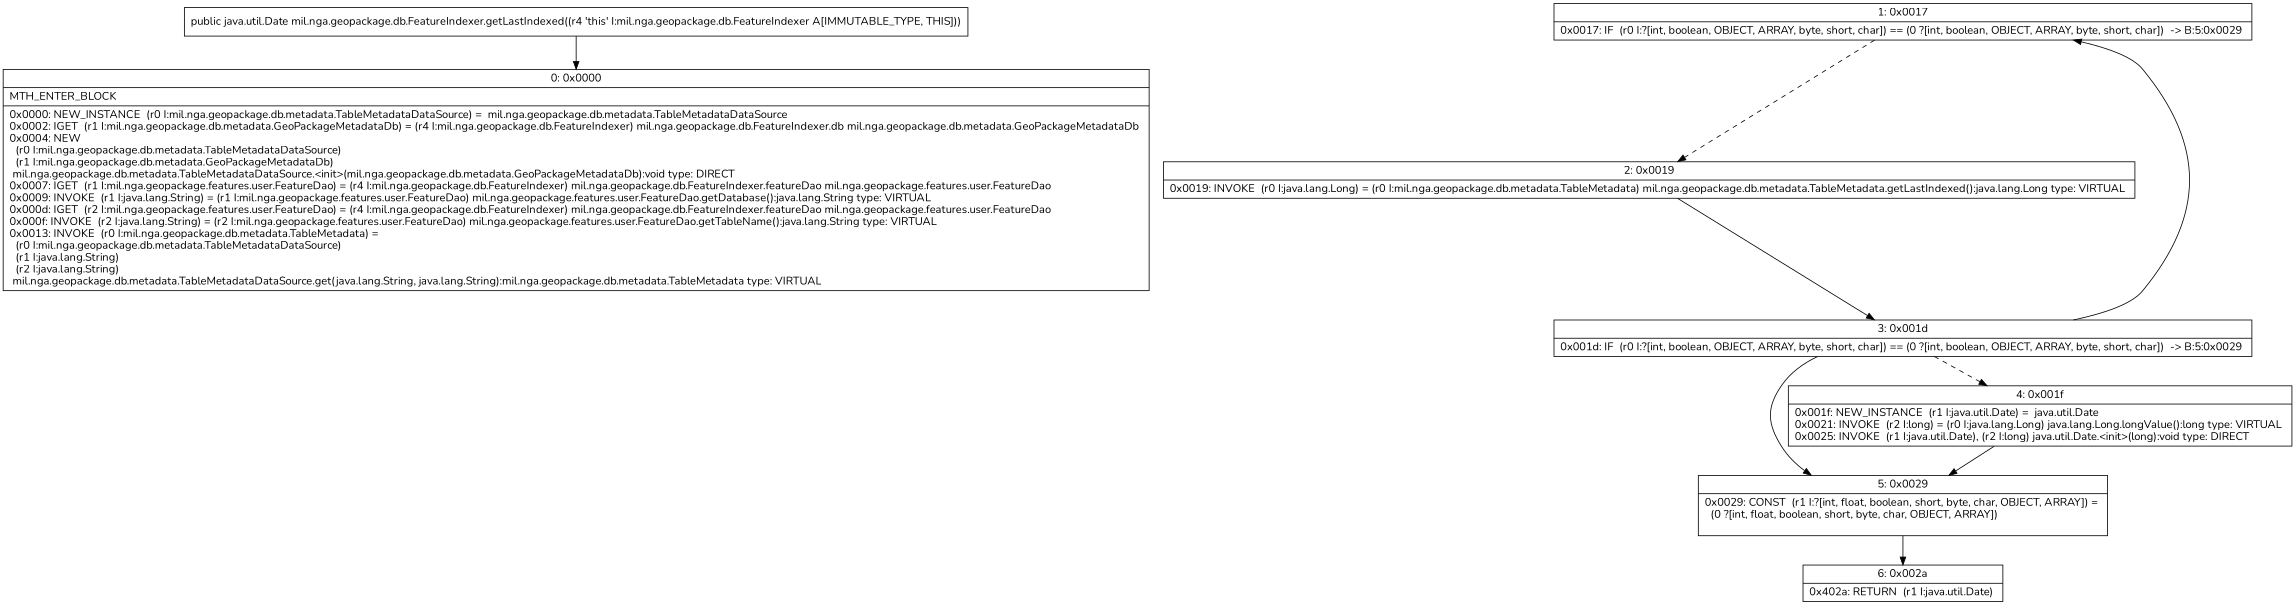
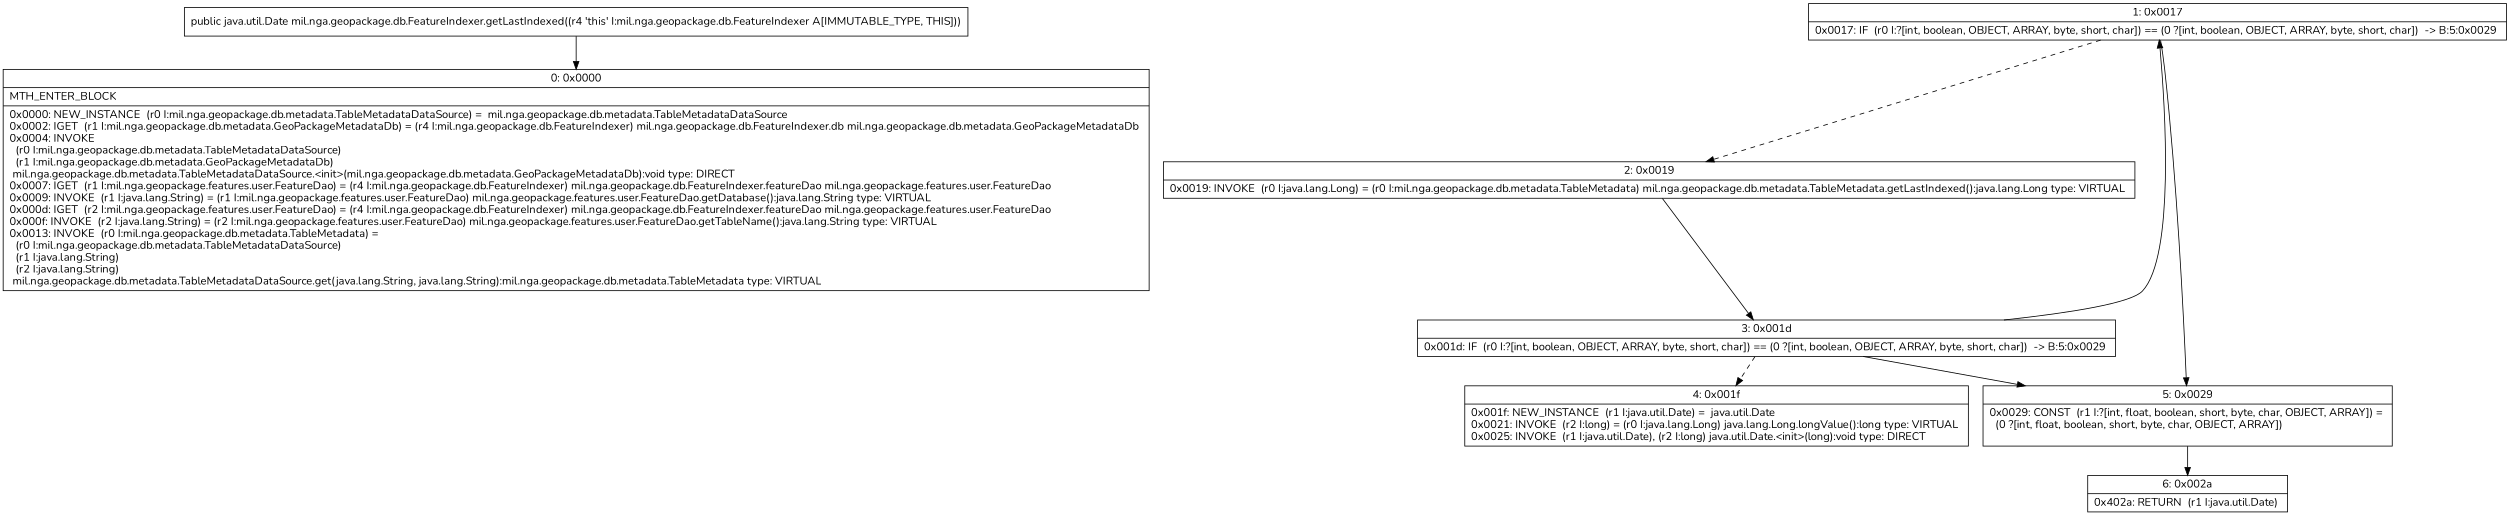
node "0: 0x0000": text "0x0004: NEW" -> "0x0004: INVOKE"
edge "4: 0x001f" -> "5: 0x0029": now "1: 0x0017" -> "5: 0x0029"
